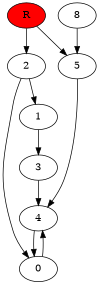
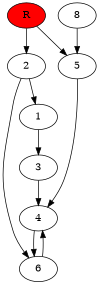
node "0": label "0" -> "6"
